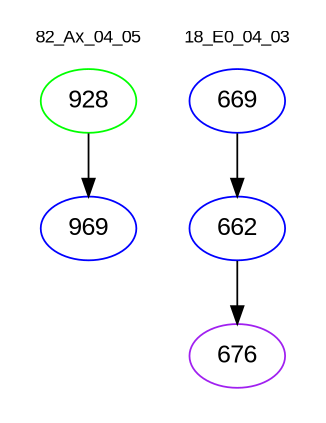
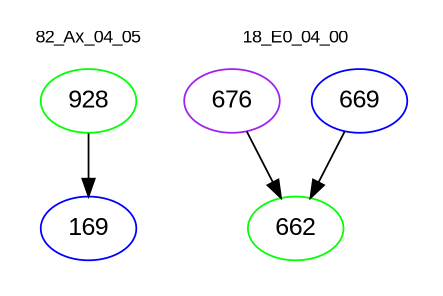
cluster "18_E0_04_03": label "18_E0_04_03" -> "18_E0_04_00"
node "969": label "969" -> "169"
node "662": color blue -> green
edge "662" -> "676": reversed
